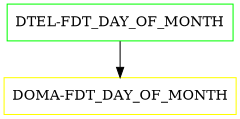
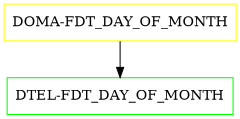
edge "DTEL-FDT_DAY_OF_MONTH" -> "DOMA-FDT_DAY_OF_MONTH": reversed
